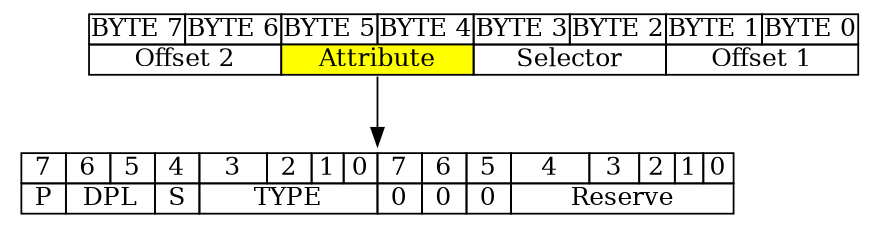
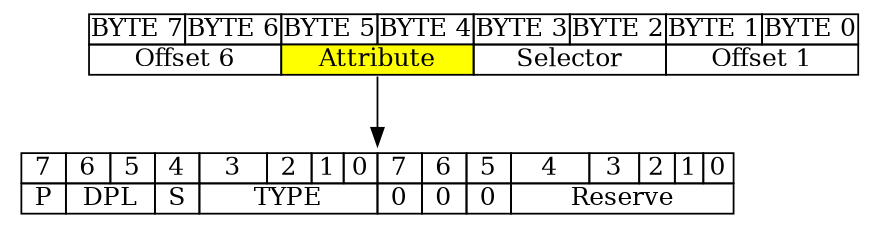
node "BYTE 7": text "Offset 2" -> "Offset 6"
